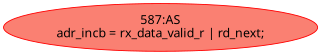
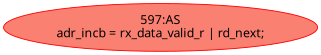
node "587:AS adr_incb = rx_data_valid_r | rd_next;": label "587:AS adr_incb = rx_data_valid_r | rd_next;" -> "597:AS adr_incb = rx_data_valid_r | rd_next;"
